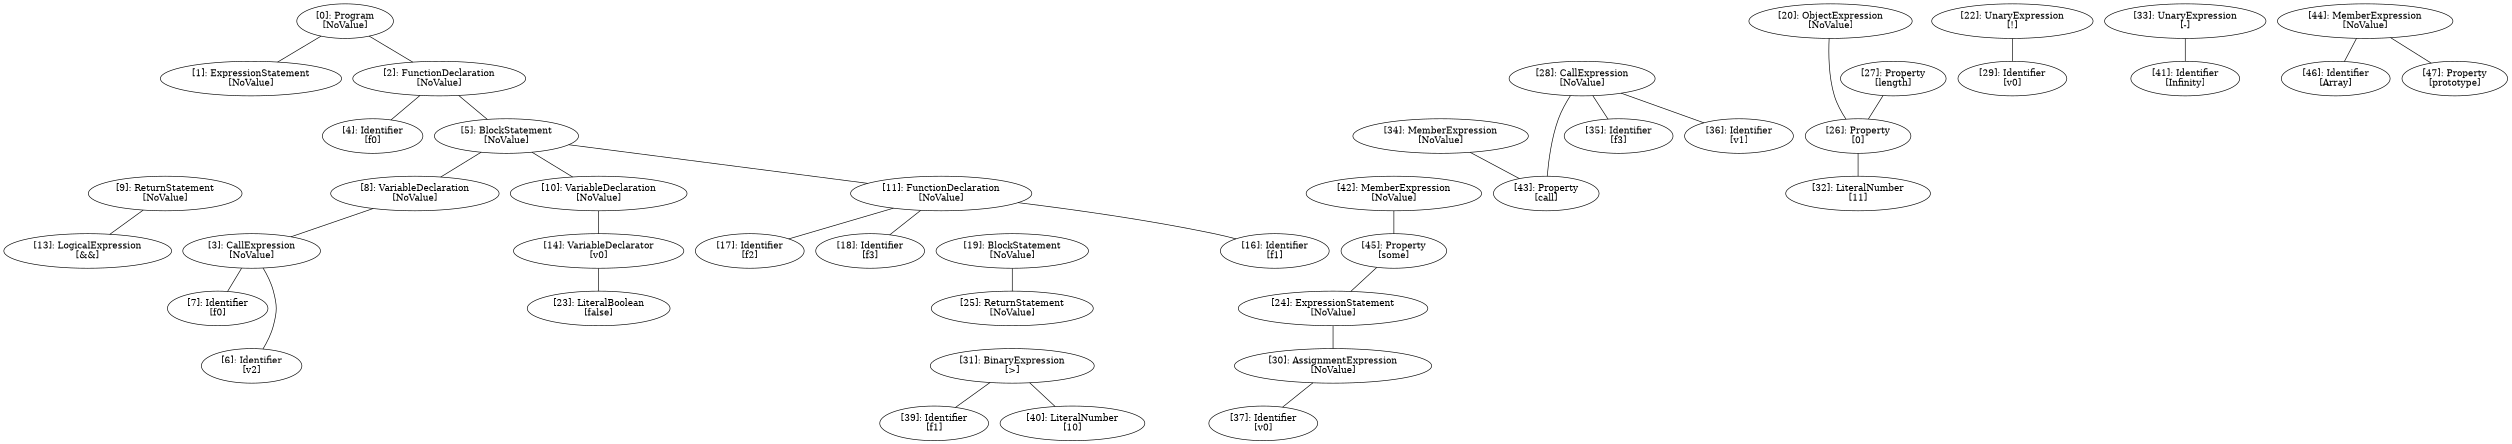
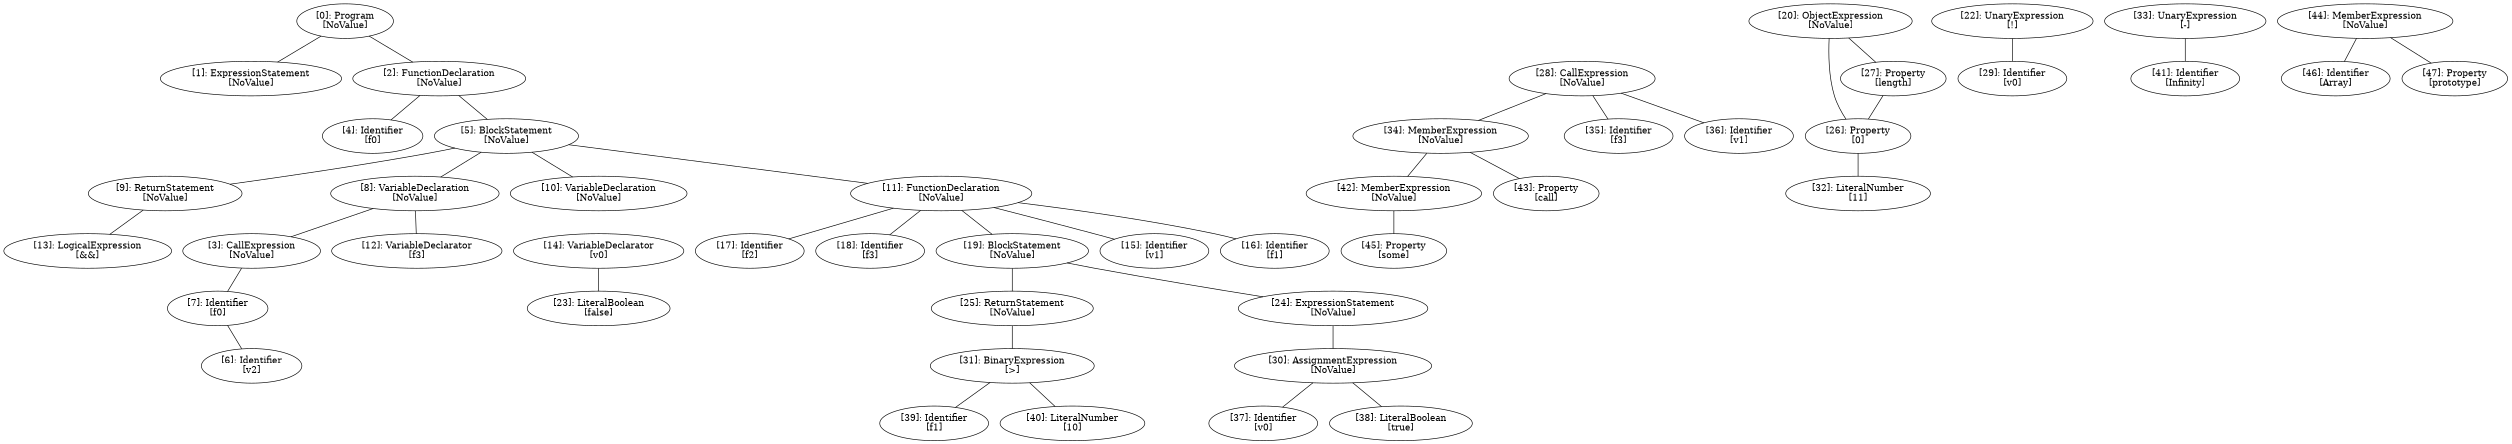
edge "[20]: ObjectExpression [NoValue]" -- "[27]: Property [length]": added
edge "[28]: CallExpression [NoValue]" -- "[43]: Property [call]": now "[28]: CallExpression [NoValue]" -- "[34]: MemberExpression [NoValue]"
edge "[34]: MemberExpression [NoValue]" -- "[42]: MemberExpression [NoValue]": added
edge "[5]: BlockStatement [NoValue]" -- "[9]: ReturnStatement [NoValue]": added
edge "[10]: VariableDeclaration [NoValue]" -- "[14]: VariableDeclarator [v0]": removed
edge "[11]: FunctionDeclaration [NoValue]" -- "[19]: BlockStatement [NoValue]": added
node "[12]: VariableDeclarator [f3]": added
node "[15]: Identifier [v1]": added
edge "[45]: Property [some]" -- "[24]: ExpressionStatement [NoValue]": now "[19]: BlockStatement [NoValue]" -- "[24]: ExpressionStatement [NoValue]"
edge "[3]: CallExpression [NoValue]" -- "[6]: Identifier [v2]": now "[7]: Identifier [f0]" -- "[6]: Identifier [v2]"
edge "[25]: ReturnStatement [NoValue]" -- "[31]: BinaryExpression [>]": added
node "[38]: LiteralBoolean [true]": added
